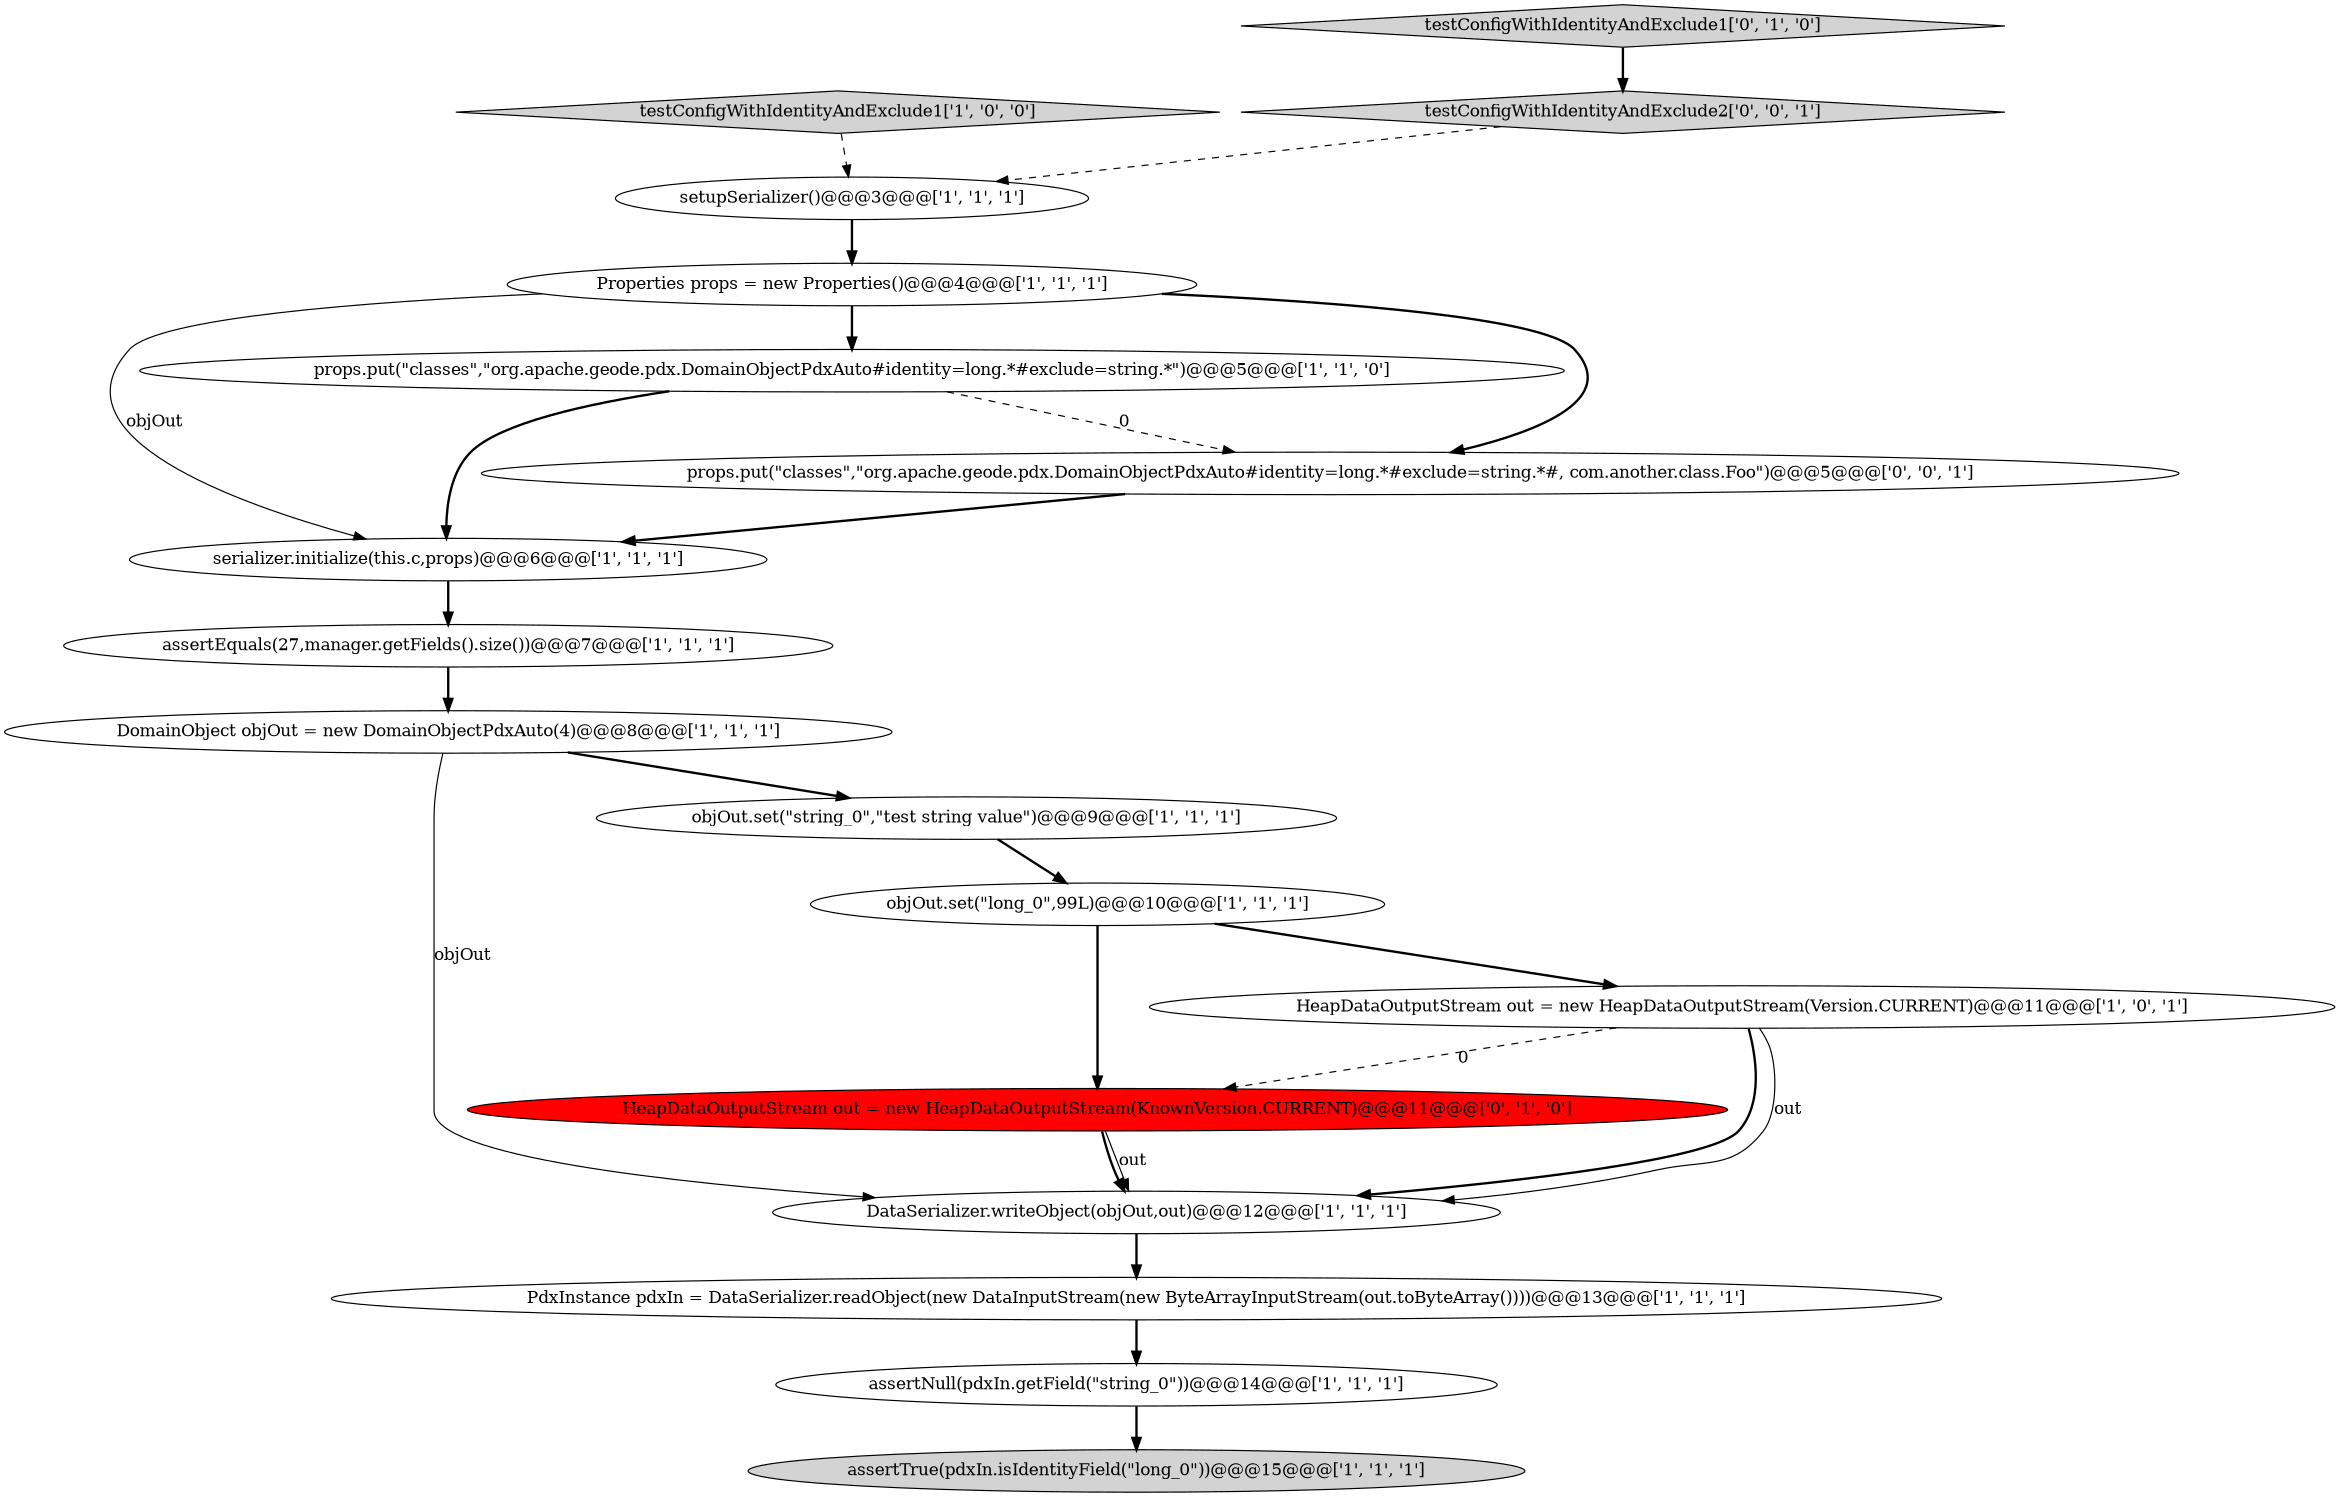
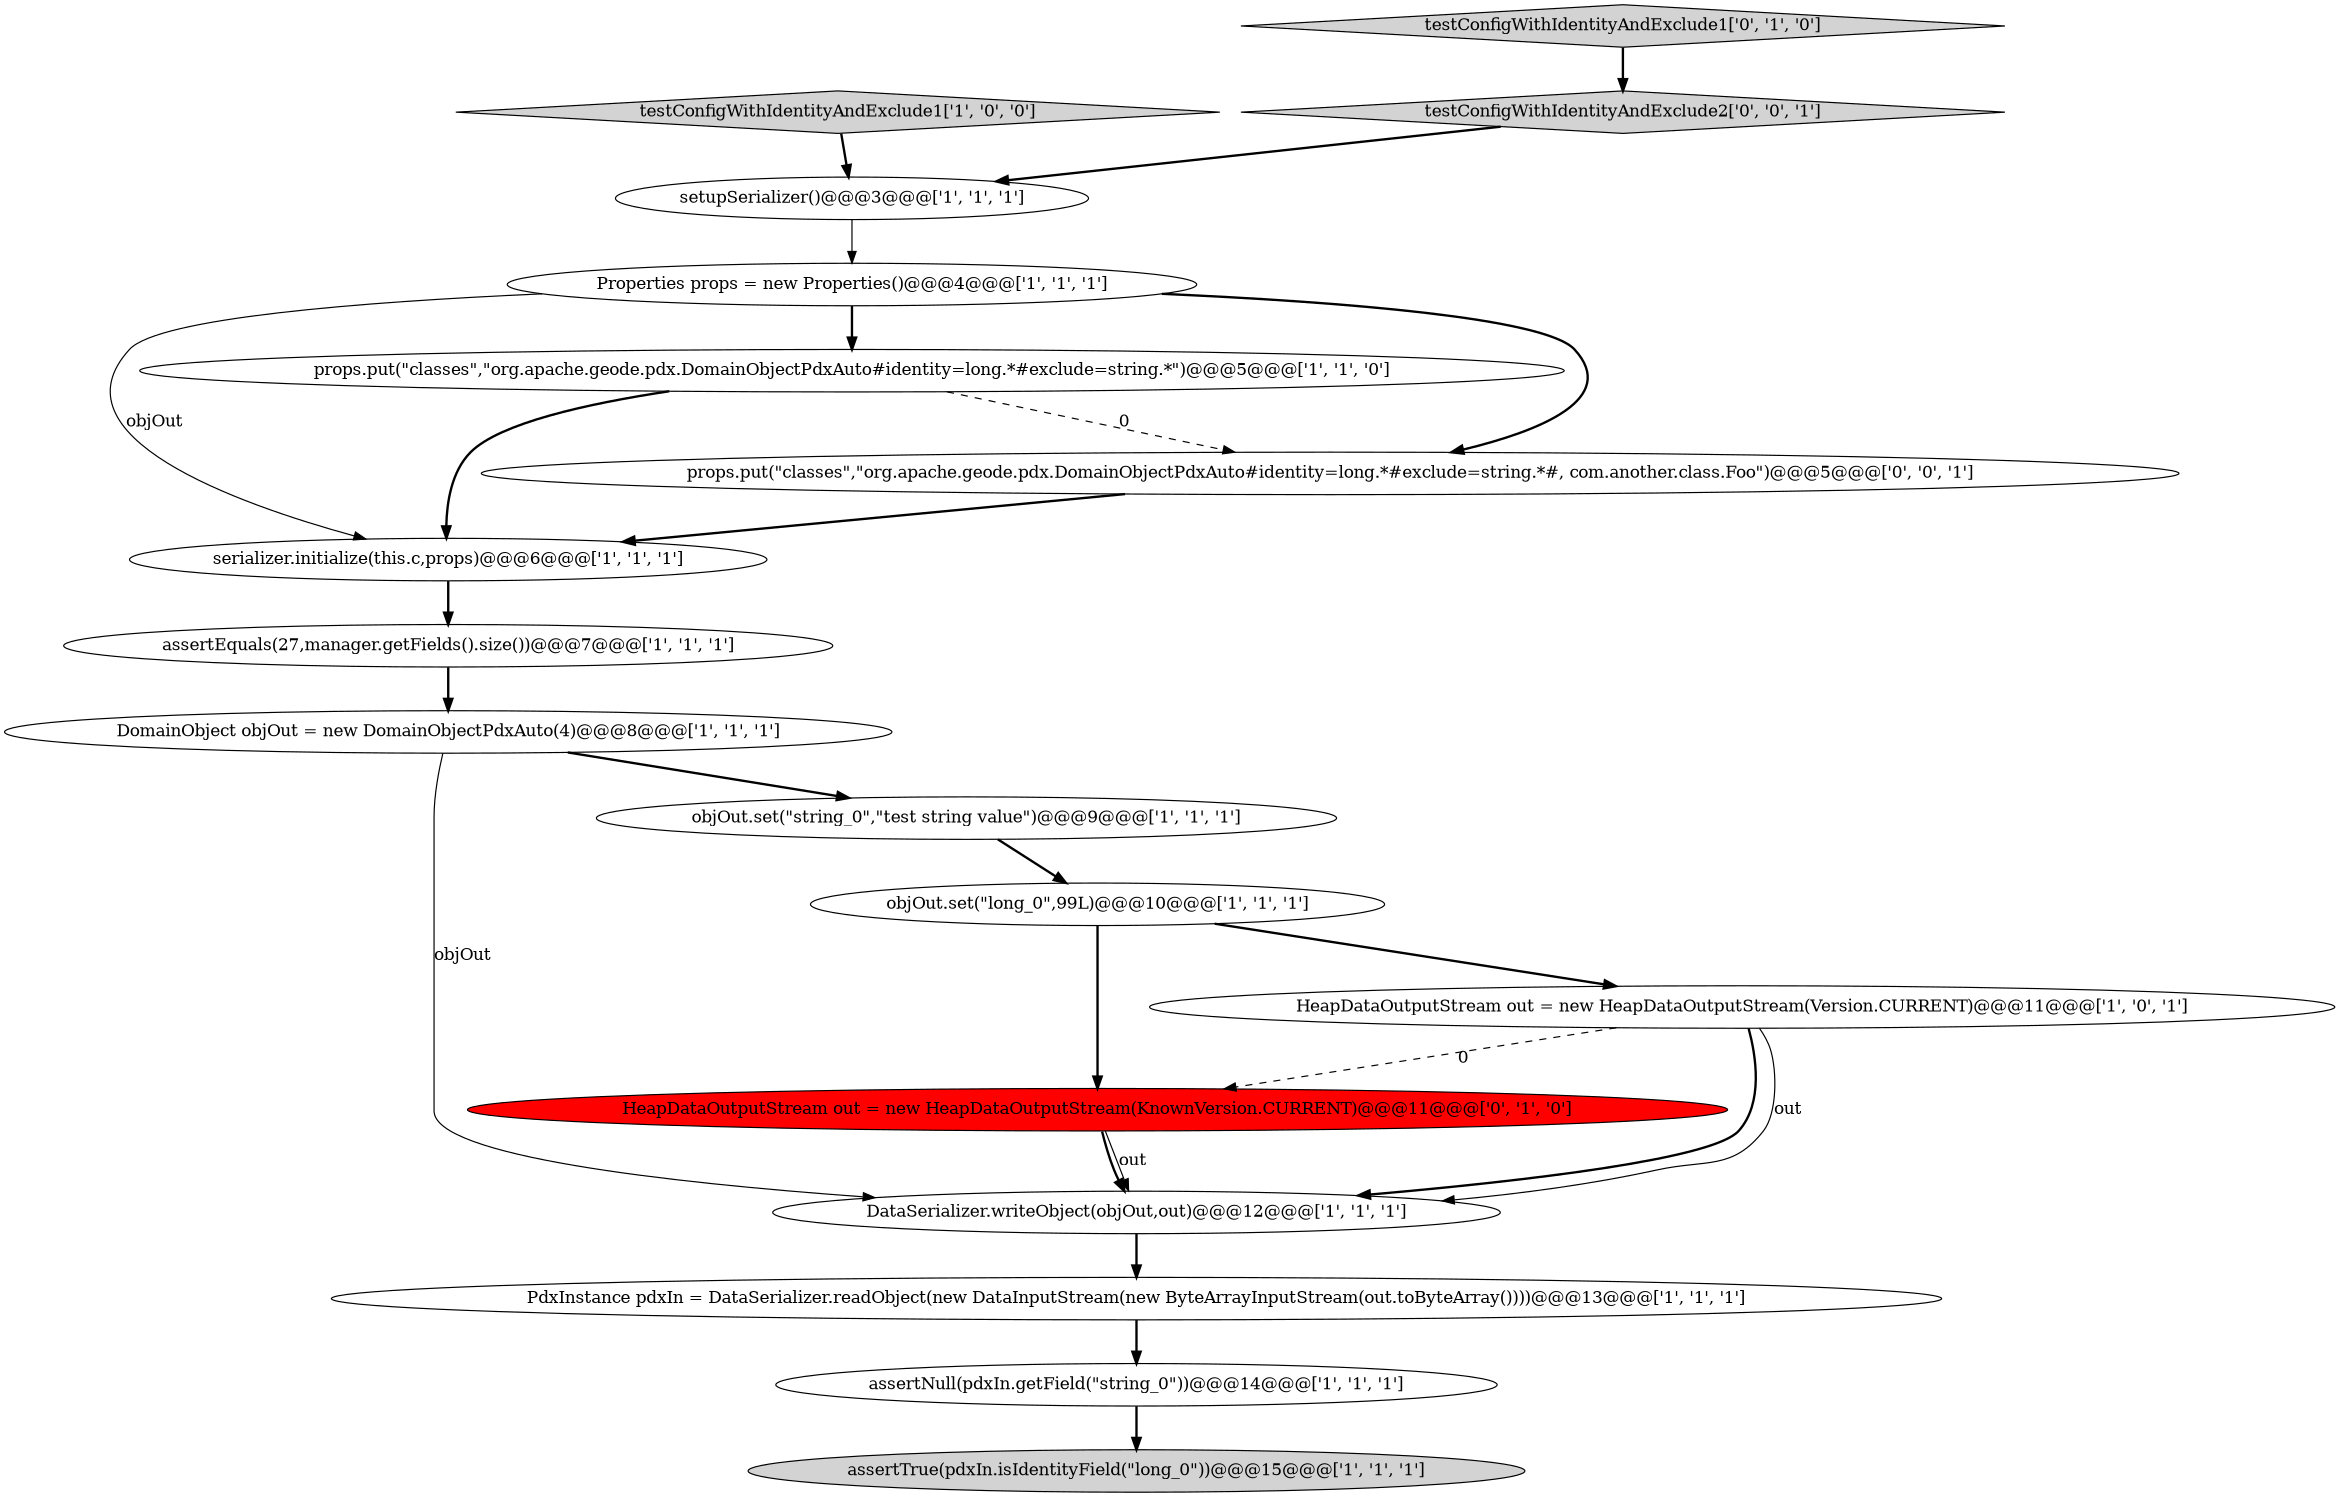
edge "testConfigWithIdentityAndExclude1['1', '0', '0']" -> "setupSerializer()@@@3@@@['1', '1', '1']": style dashed -> bold
edge "testConfigWithIdentityAndExclude2['0', '0', '1']" -> "setupSerializer()@@@3@@@['1', '1', '1']": style dashed -> bold
edge "setupSerializer()@@@3@@@['1', '1', '1']" -> "Properties props = new Properties()@@@4@@@['1', '1', '1']": style bold -> solid
